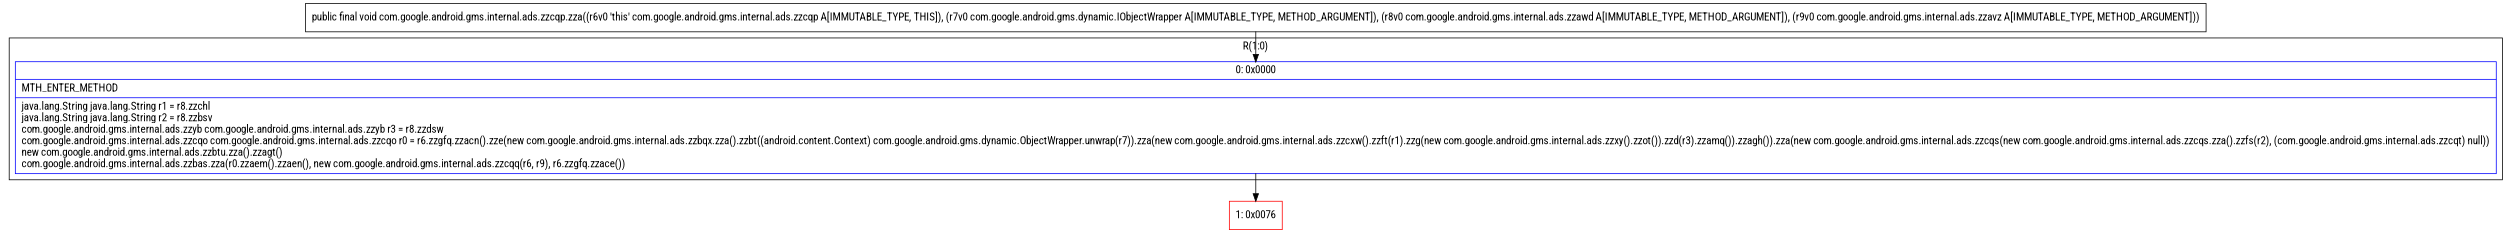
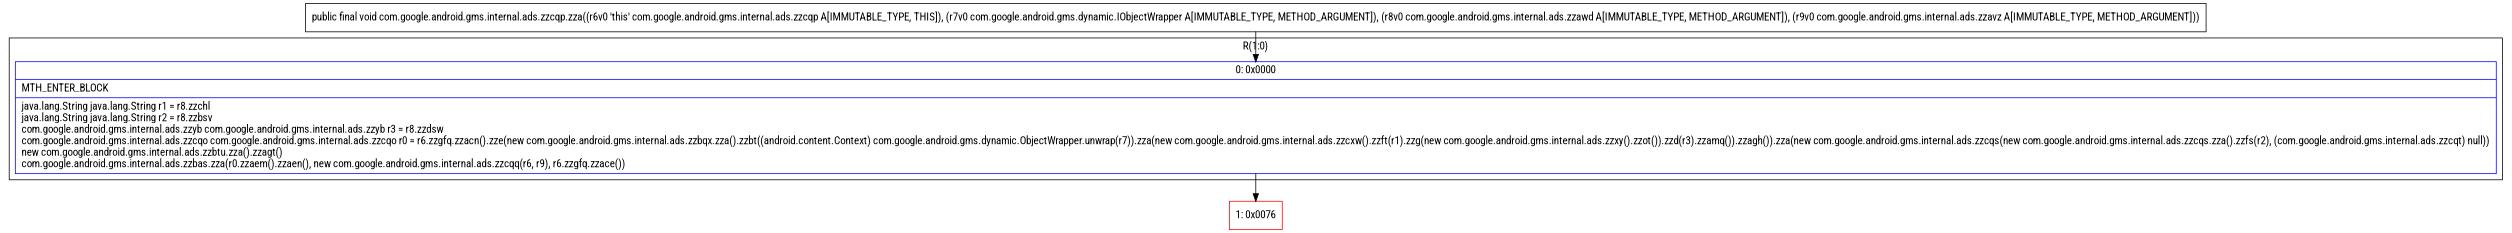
node "0: 0x0000": text "MTH_ENTER_METHOD" -> "MTH_ENTER_BLOCK"
